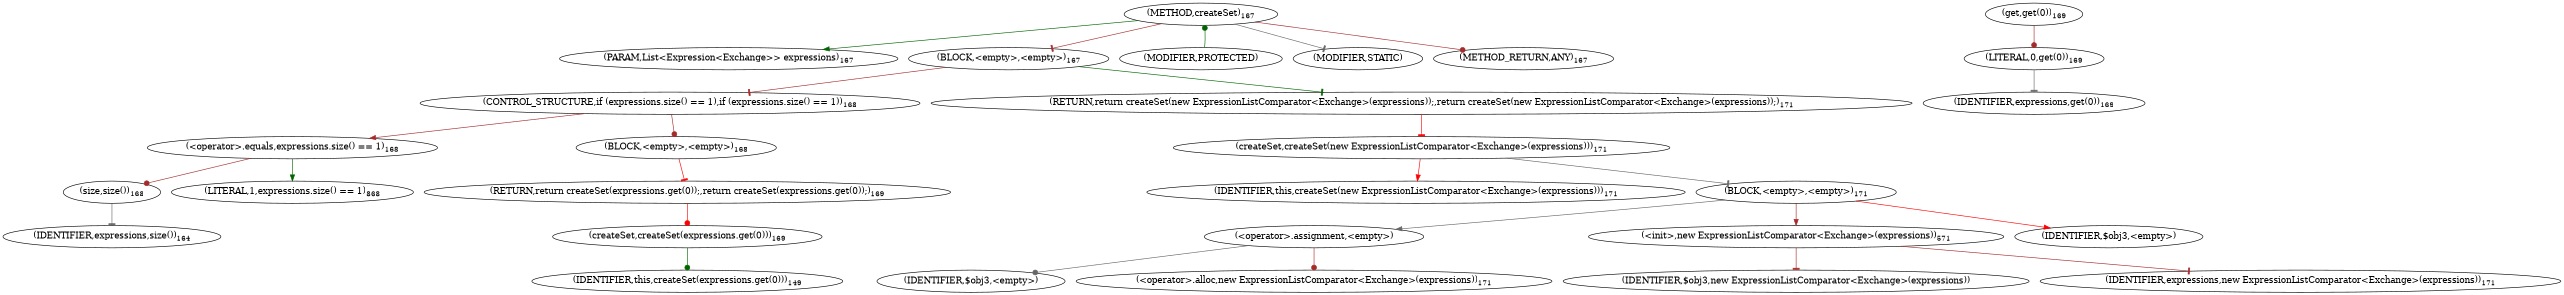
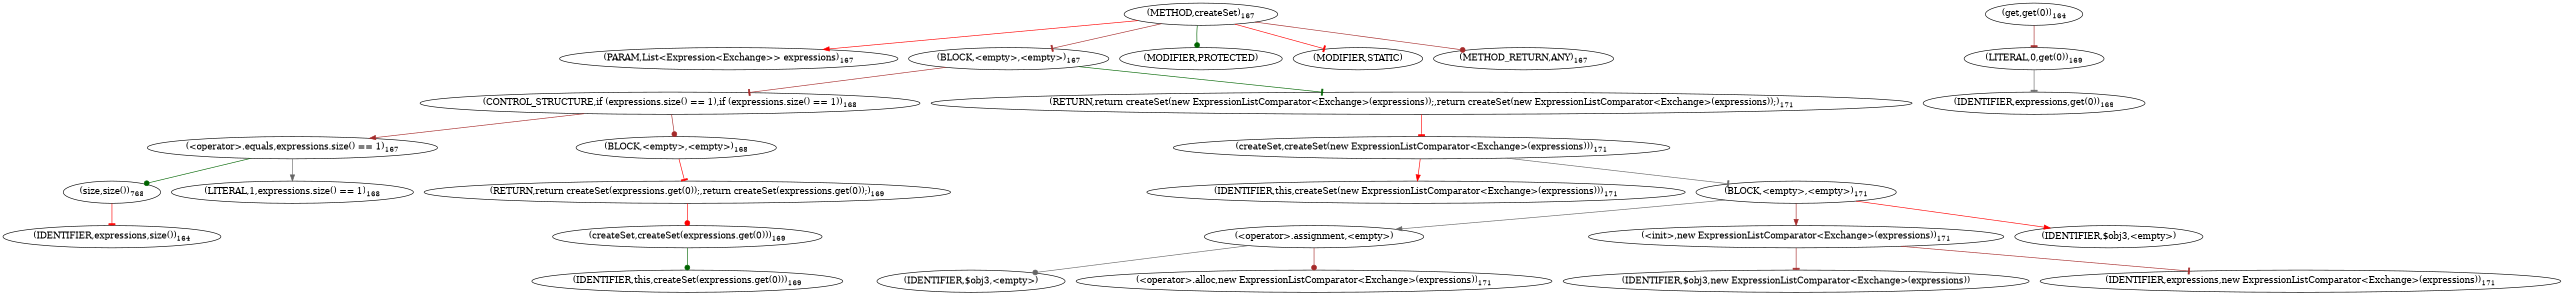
node "(get,get(0))": text "169" -> "164"
edge "(METHOD,createSet)" -> "(PARAM,List<Expression<Exchange>> expressions)": color darkgreen -> red
edge "(get,get(0))" -> "(LITERAL,0,get(0))": arrowhead dot -> tee
edge "(METHOD,createSet)" -> "(MODIFIER,STATIC)": color gray40 -> red
edge "(MODIFIER,PROTECTED)" -> "(METHOD,createSet)": reversed
node "(<operator>.equals,expressions.size() == 1)": text "168" -> "167"
edge "(<operator>.equals,expressions.size() == 1)" -> "(LITERAL,1,expressions.size() == 1)": color darkgreen -> gray40
edge "(<operator>.equals,expressions.size() == 1)" -> "(size,size())": color brown -> darkgreen
node "(size,size())": text "168" -> "768"
node "(LITERAL,1,expressions.size() == 1)": text "868" -> "168"
edge "(size,size())" -> "(IDENTIFIER,expressions,size())": color gray40 -> red
node "(<init>,new ExpressionListComparator<Exchange>(expressions))": text "571" -> "171"
node "(IDENTIFIER,this,createSet(expressions.get(0)))": text "149" -> "169"
